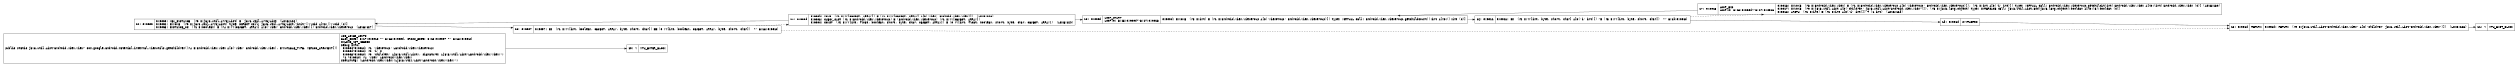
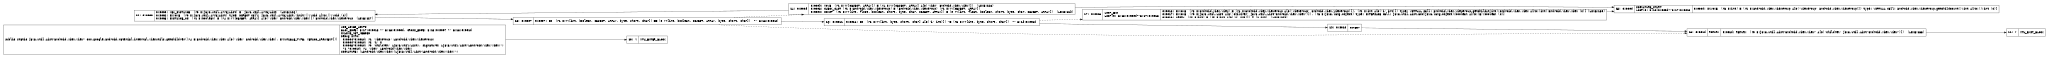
node "15: 0x000d": text "LOOP_START" -> "SIGNATURE_START"
edge "15: 0x000d" -> "16: 0x0011": now "13: 0x0007" -> "16: 0x0011"
node "19: 0x001d": text "SYNTHETIC" -> "DIRECT"
